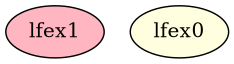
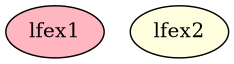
node "lfex0": label "lfex0" -> "lfex2"
